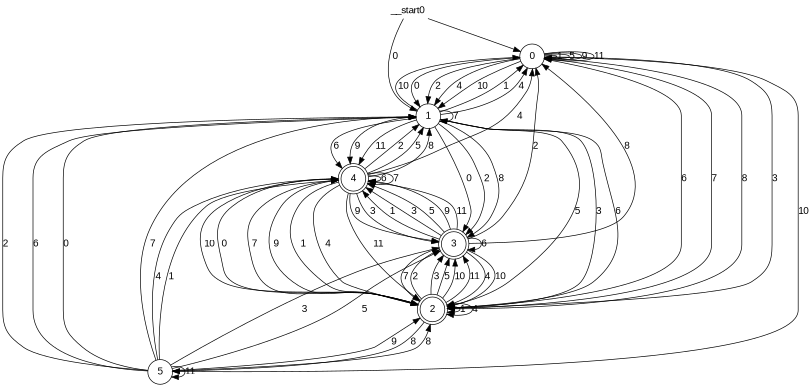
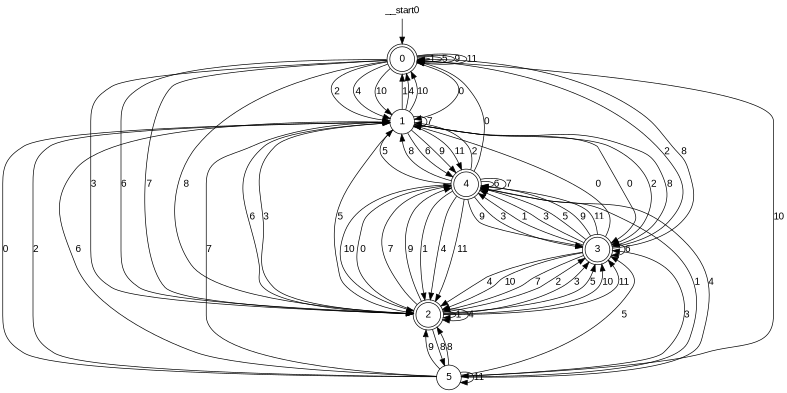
node "0": shape circle -> doublecircle
edge "__start0" -> "1": now "3" -> "1"
edge "4" -> "0": label "4" -> "0"
